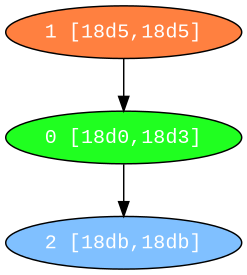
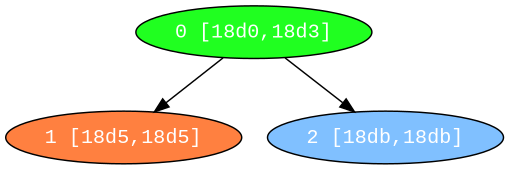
edge "1 [18d5,18d5]" -> "0 [18d0,18d3]": reversed
